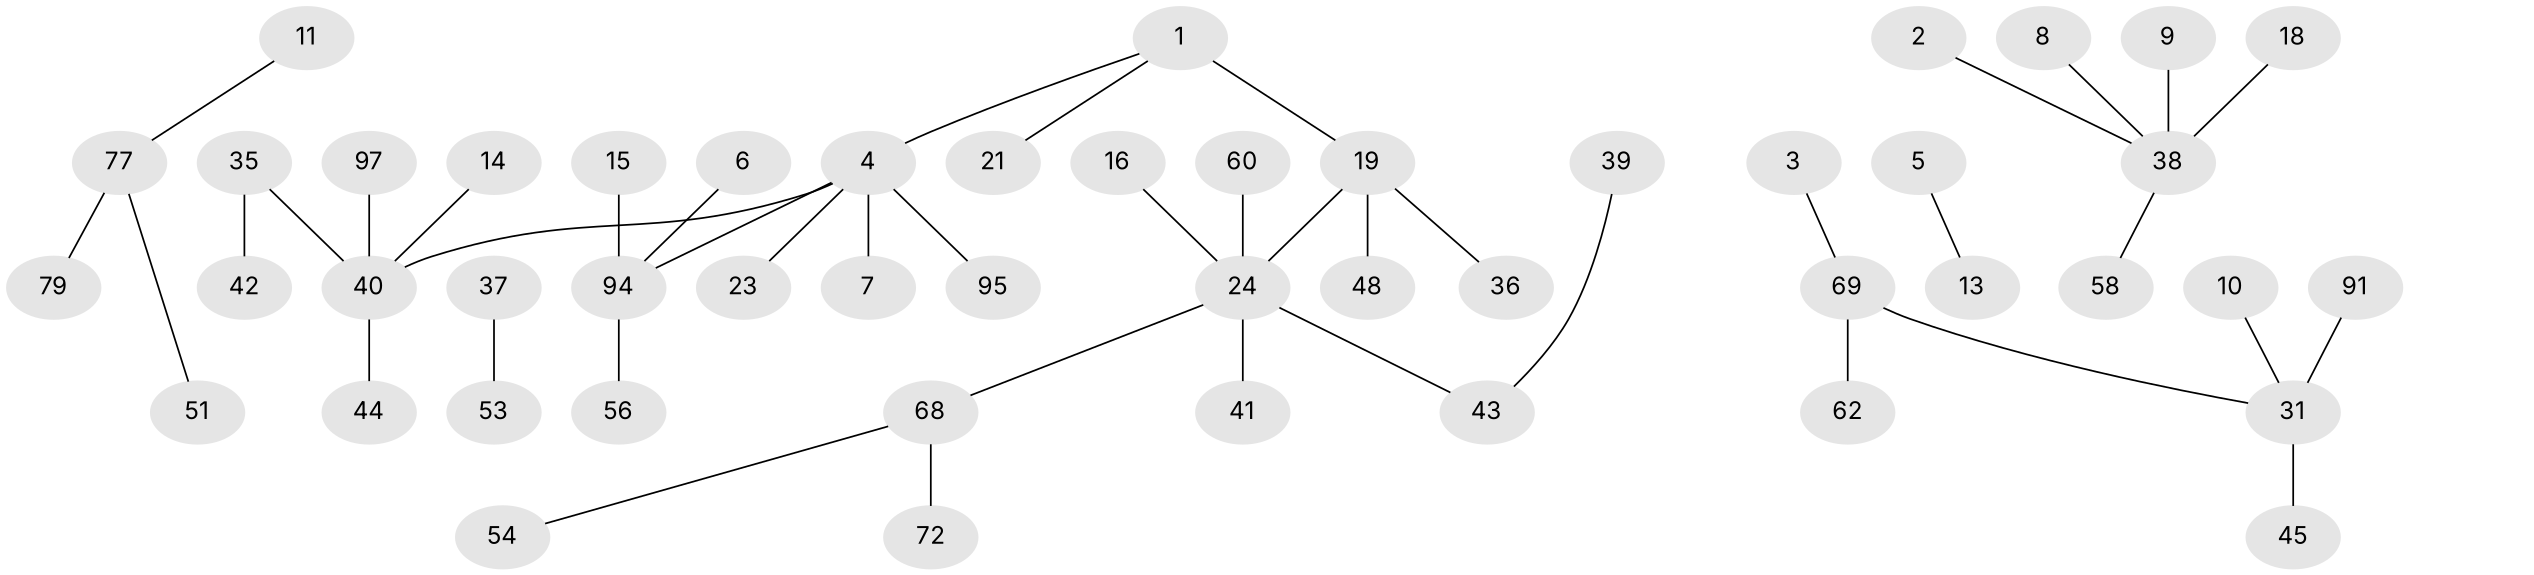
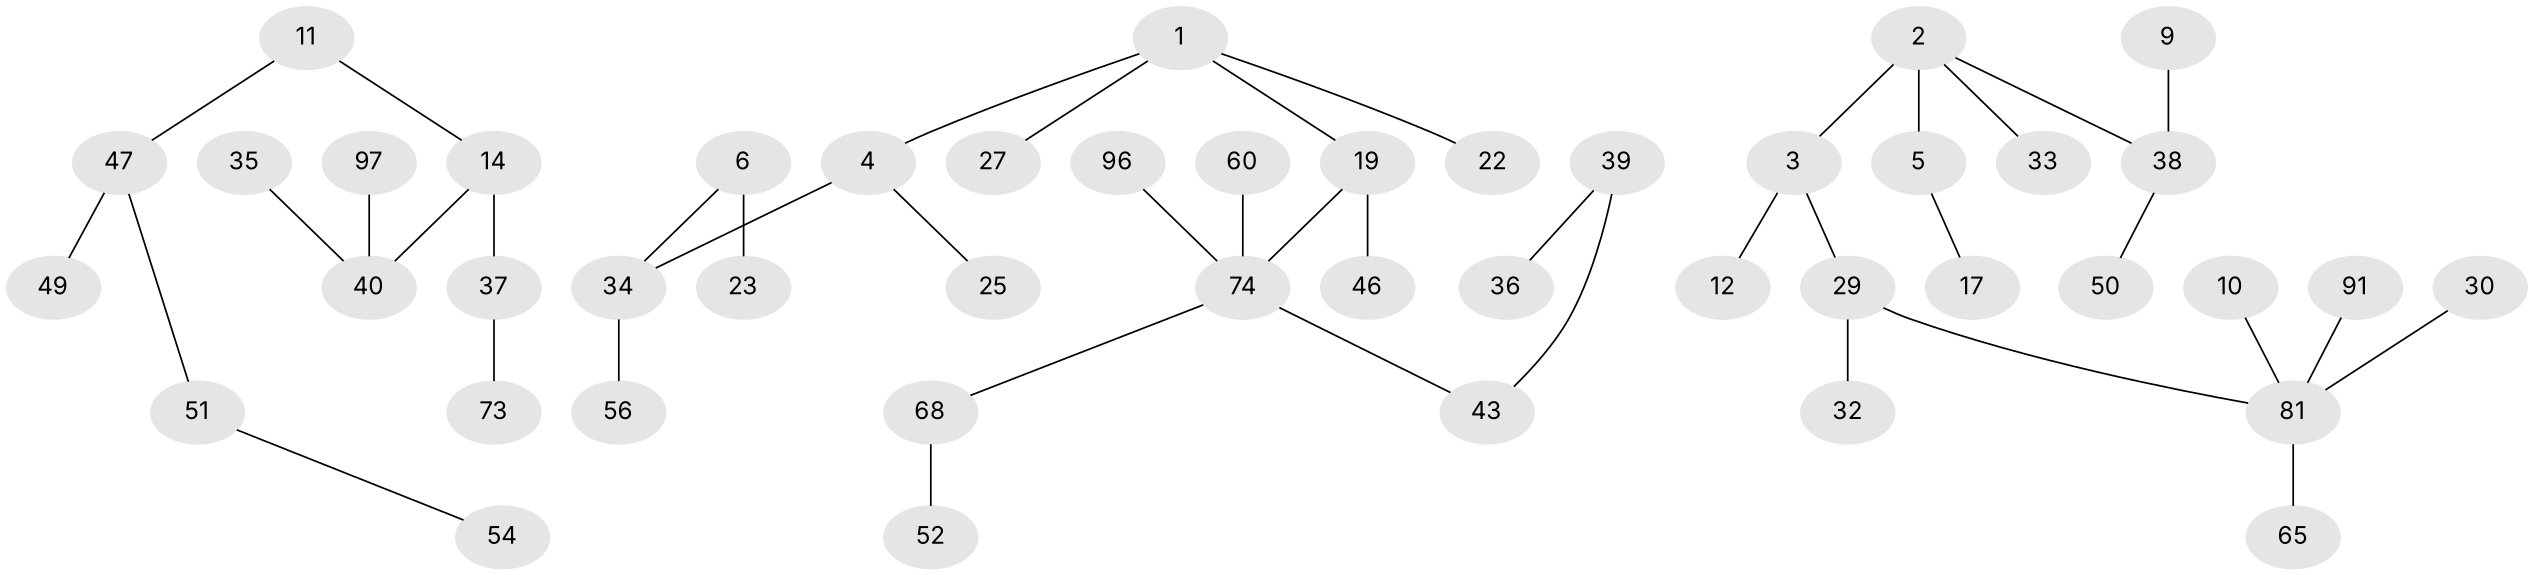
node "8": removed
node "18": removed
edge "2" -- "3": added
edge "11" -- "14": added
edge "2" -- "5": added
node "77": label "77" -> "47"
node "15": removed
node "21": label "21" -> "27"
node "16": label "16" -> "96"
node "22": added
node "33": added
edge "4" -- "40": removed
edge "4" -- "23": now "6" -- "23"
edge "19" -- "36": now "39" -- "36"
edge "14" -- "37": added
node "79": label "79" -> "49"
node "42": removed
node "94": label "94" -> "34"
node "7": removed
node "95": label "95" -> "25"
node "24": label "24" -> "74"
node "48": label "48" -> "46"
node "12": added
node "69": label "69" -> "29"
node "13": label "13" -> "17"
node "58": label "58" -> "50"
node "30": added
node "44": removed
node "53": label "53" -> "73"
node "41": removed
node "62": label "62" -> "32"
node "31": label "31" -> "81"
edge "68" -- "54": now "51" -- "54"
node "72": label "72" -> "52"
node "45": label "45" -> "65"
